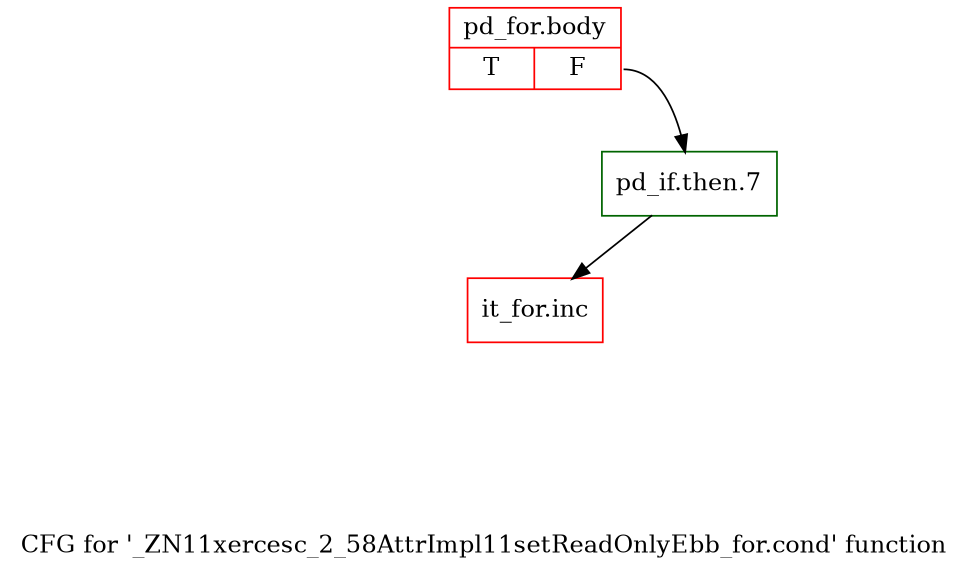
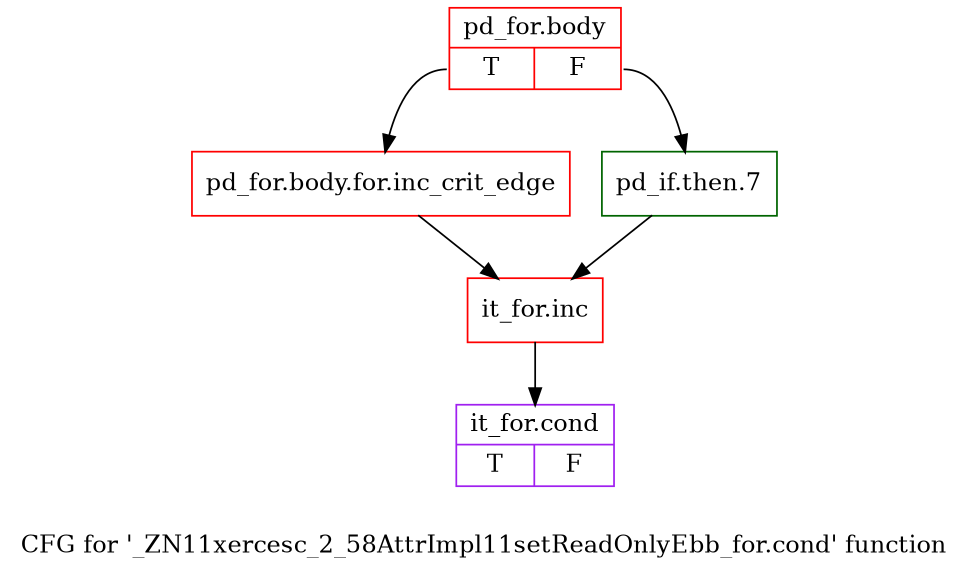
node "pd_for.body.for.inc_crit_edge": added
node "it_for.cond": added
